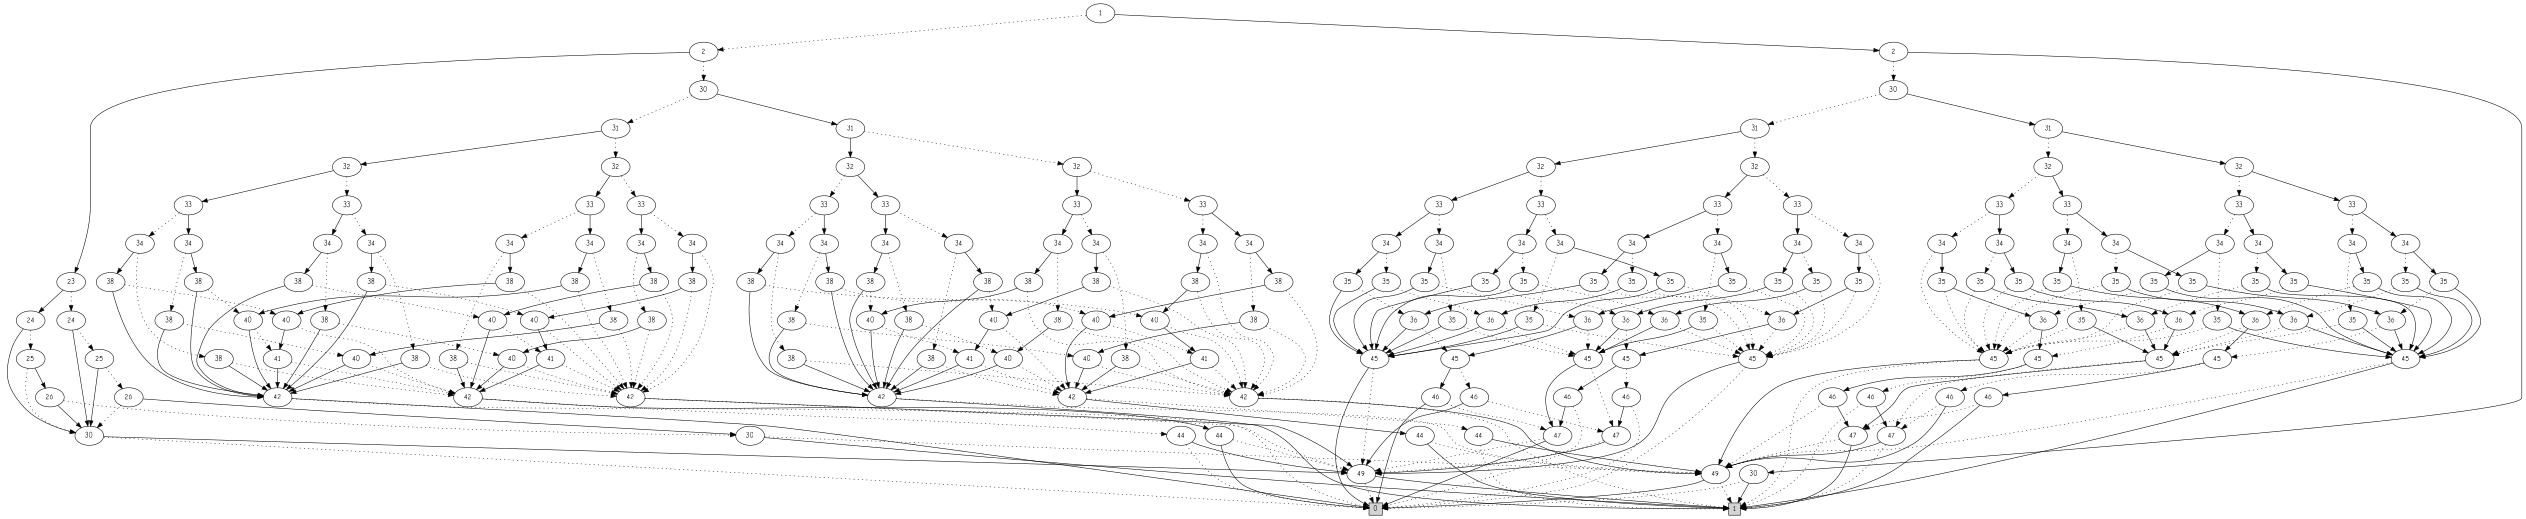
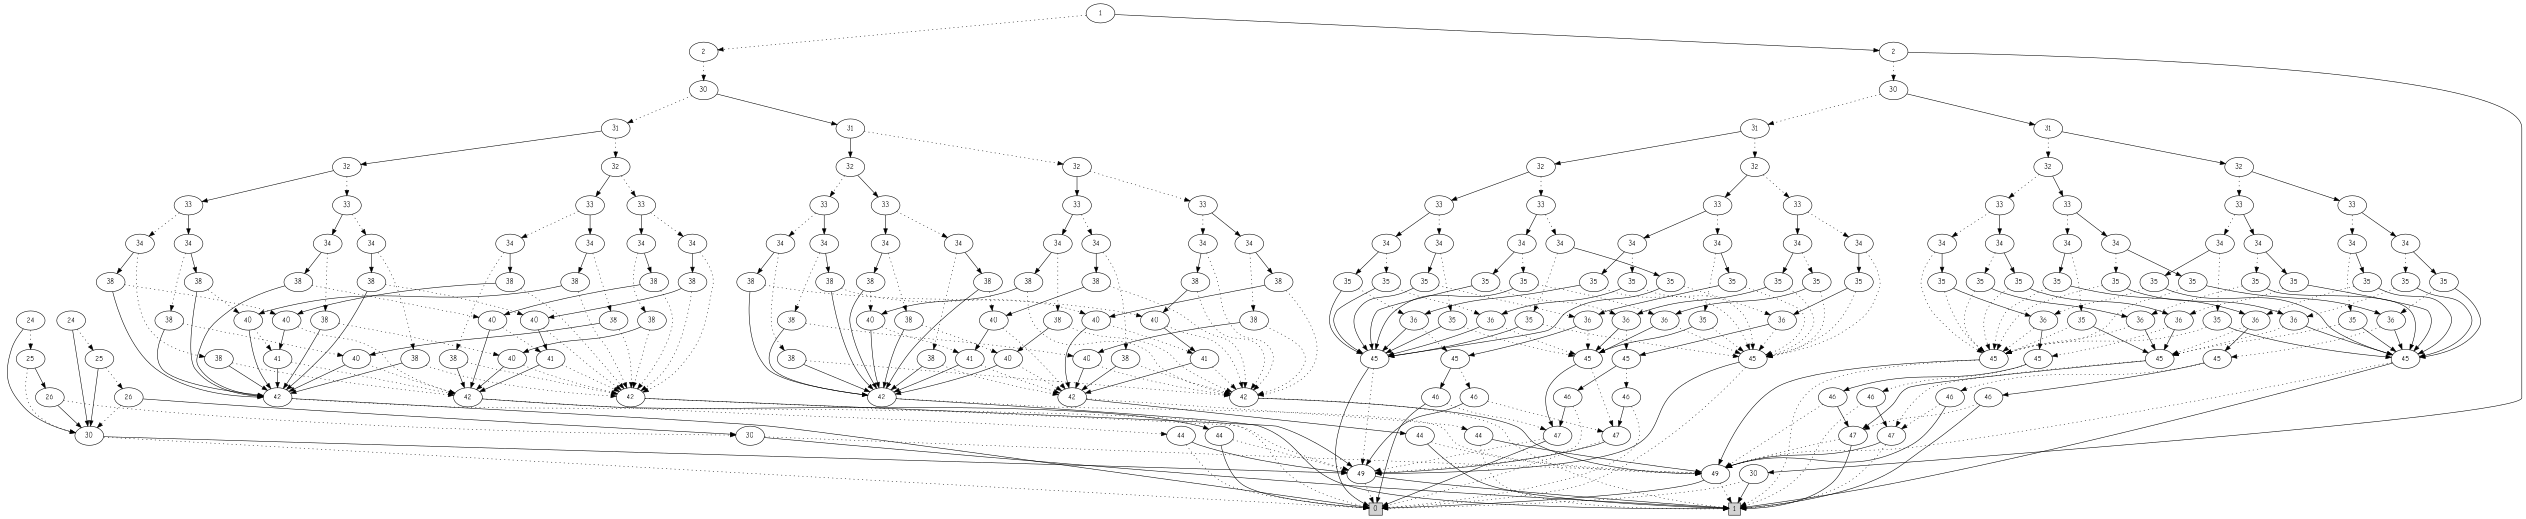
node "23": removed
